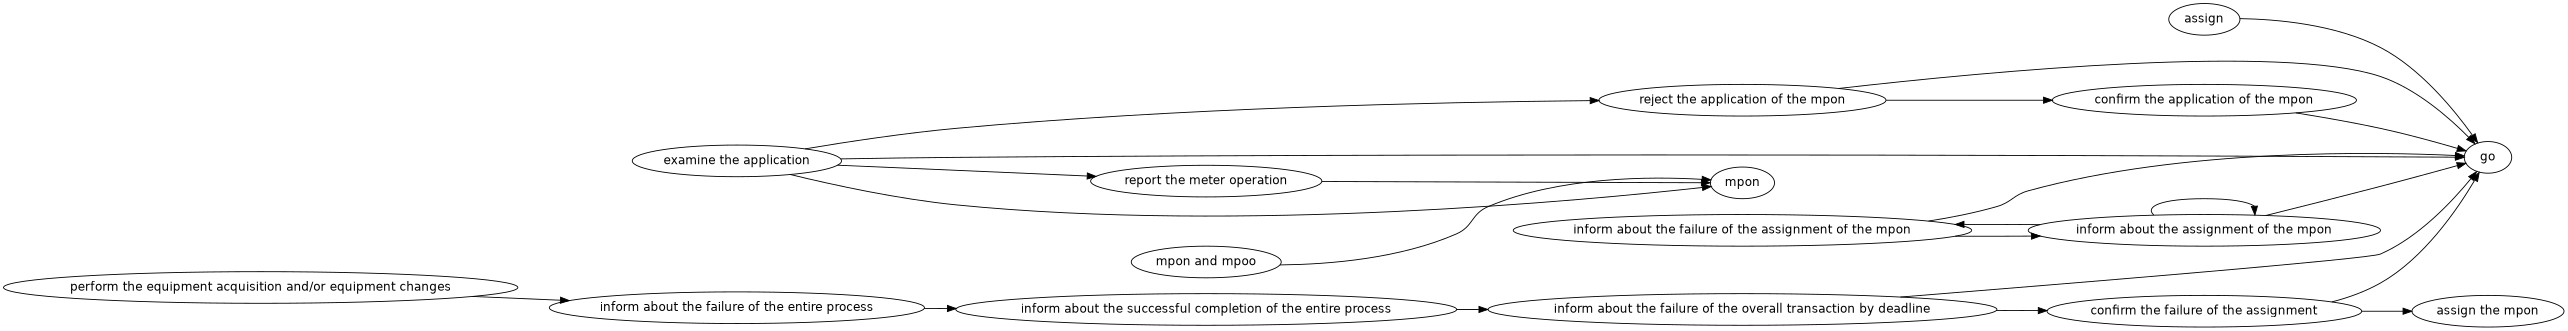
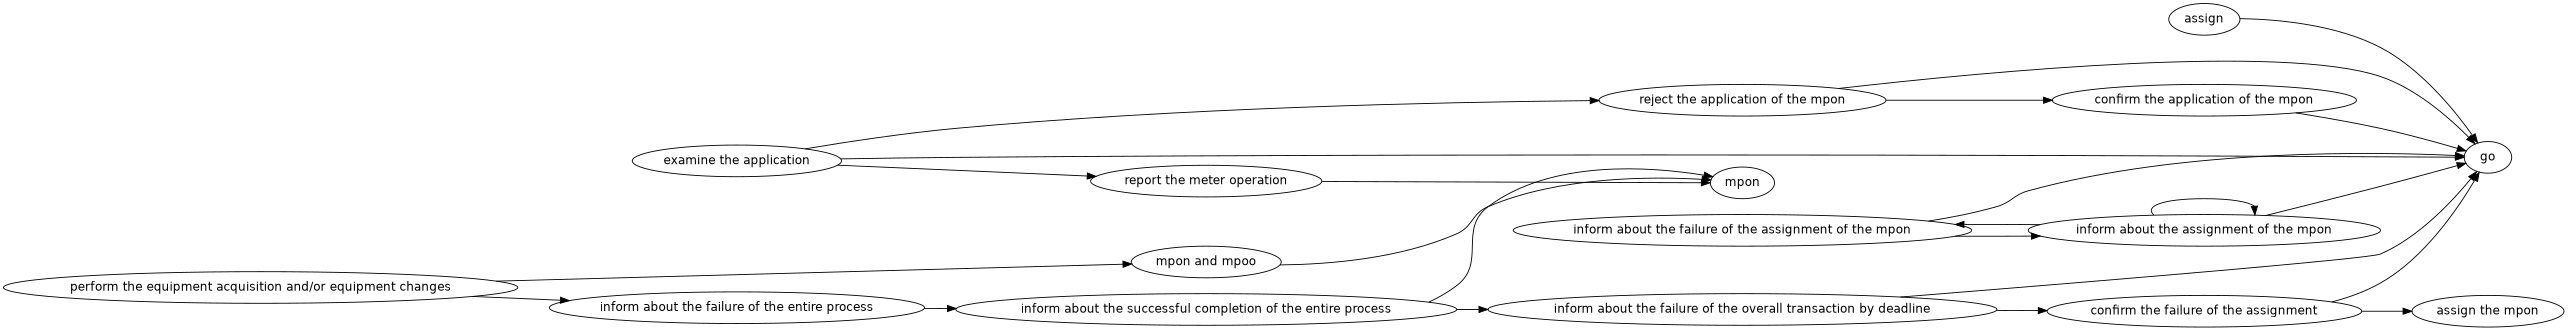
edge "examine the application" -> "mpon": now "inform about the successful completion of the entire process" -> "mpon"
edge "perform the equipment acquisition and/or equipment changes" -> "mpon and mpoo": added
